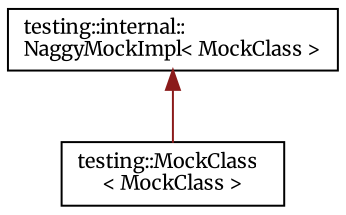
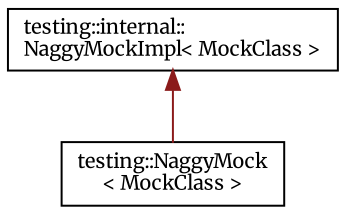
node "testing::MockClass < MockClass >": label "testing::MockClass < MockClass >" -> "testing::NaggyMock < MockClass >"
